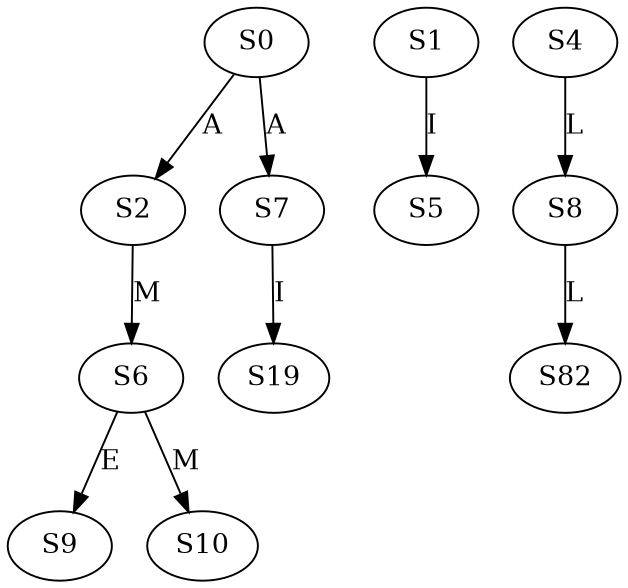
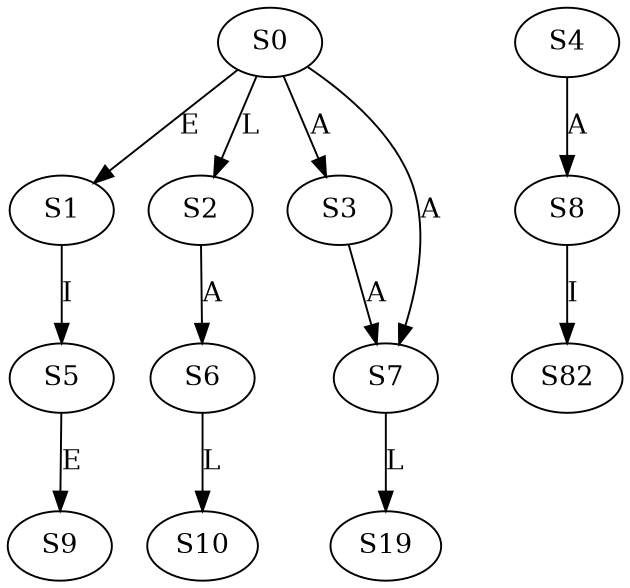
edge "S0" -> "S1": added, label "E"
edge "S0" -> "S2": label "A" -> "L"
edge "S4" -> "S8": label "L" -> "A"
node "S3": added
edge "S2" -> "S6": label "M" -> "A"
edge "S7" -> "S19": label "I" -> "L"
edge "S8" -> "S82": label "L" -> "I"
edge "S6" -> "S9": now "S5" -> "S9"
edge "S6" -> "S10": label "M" -> "L"
